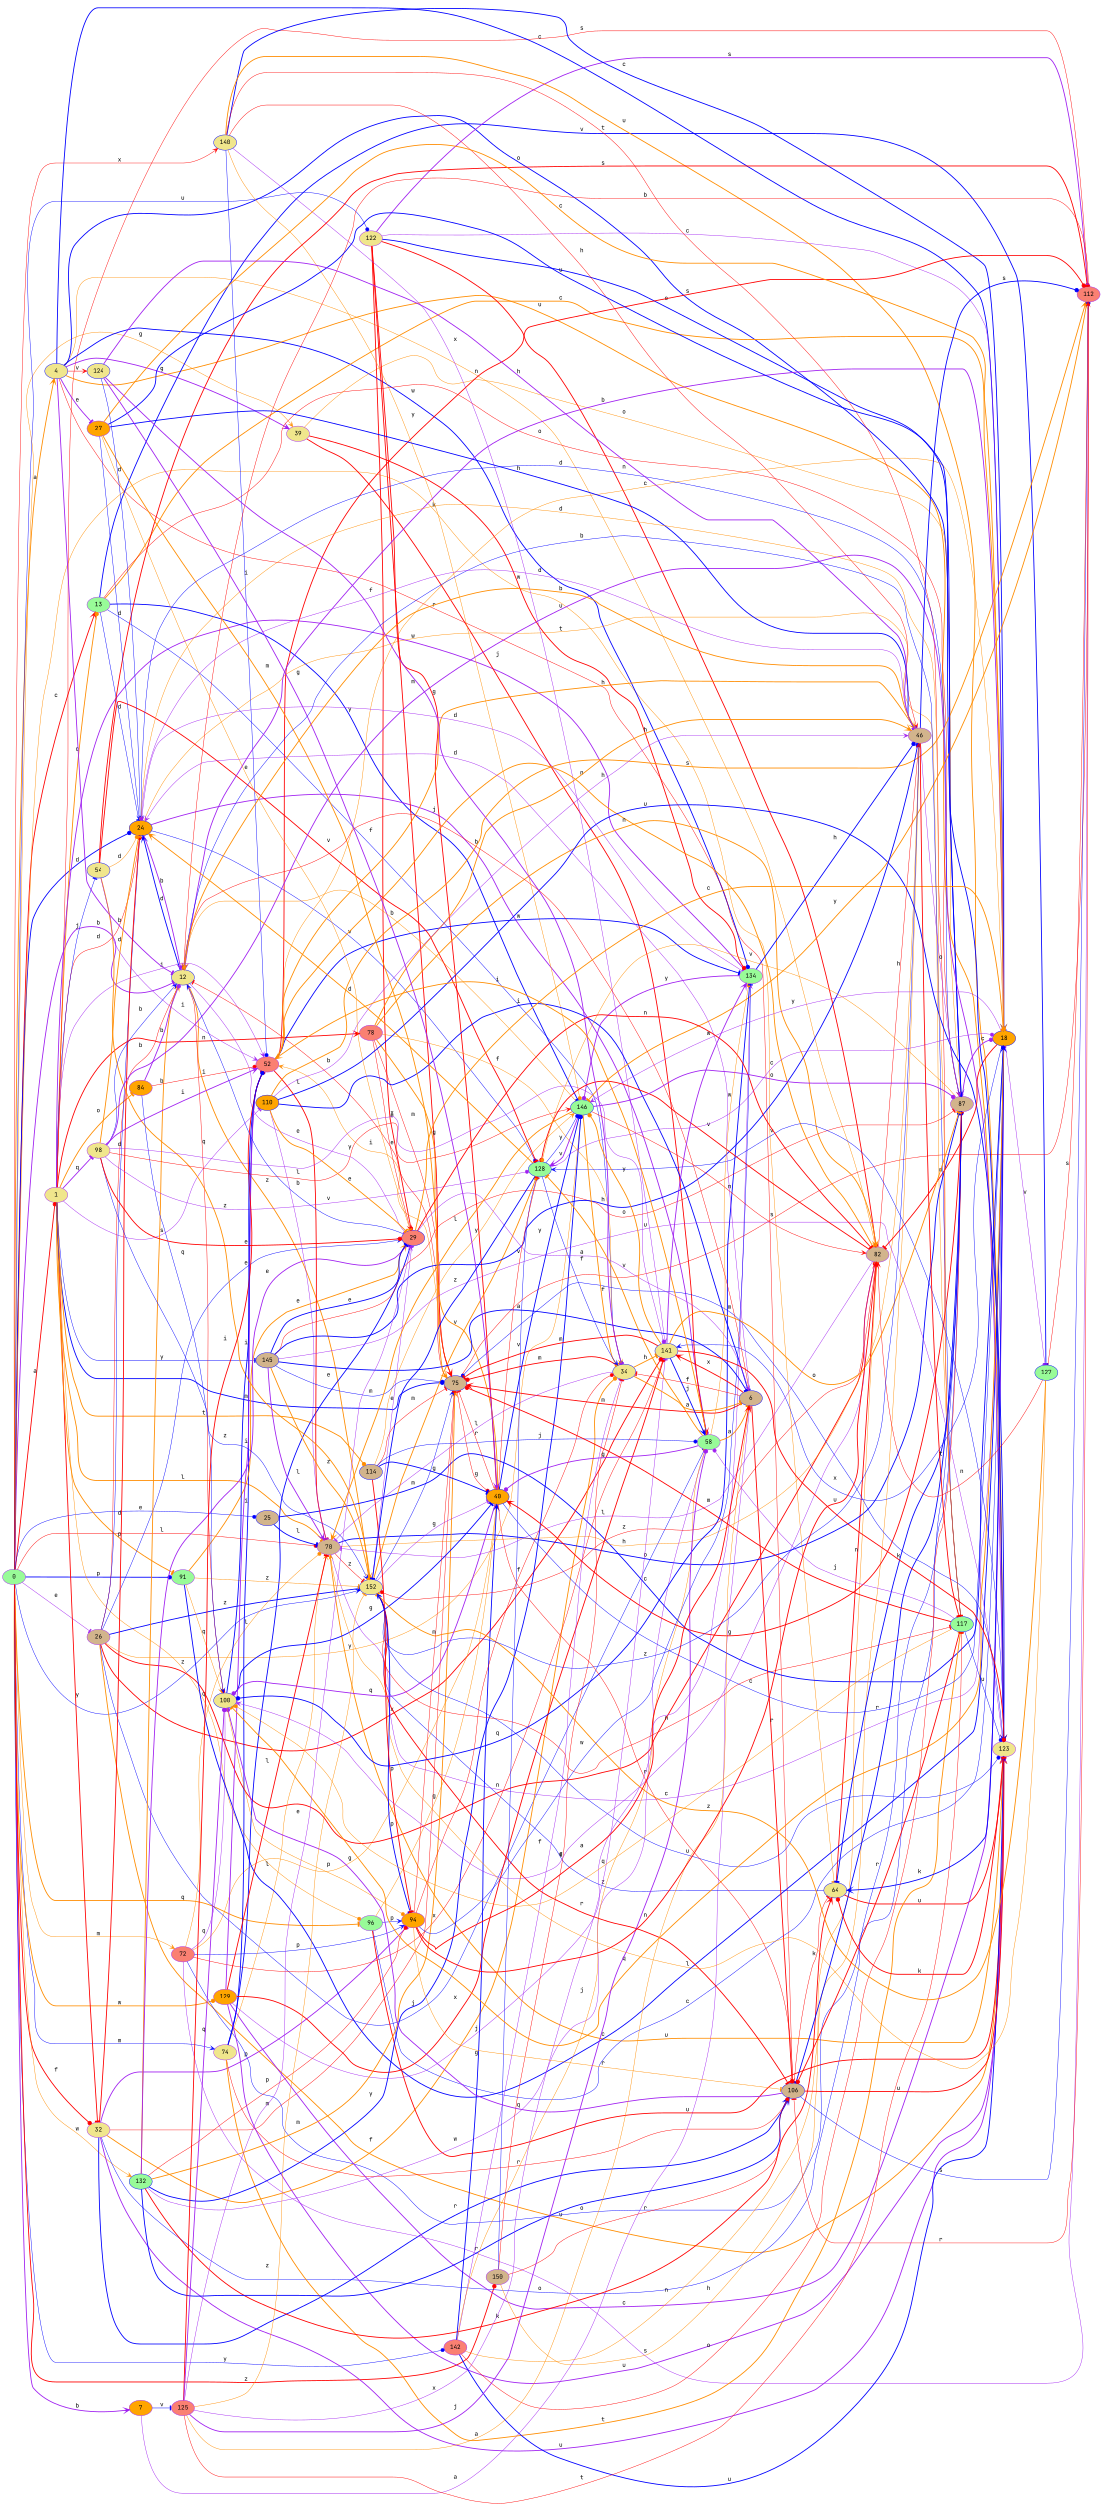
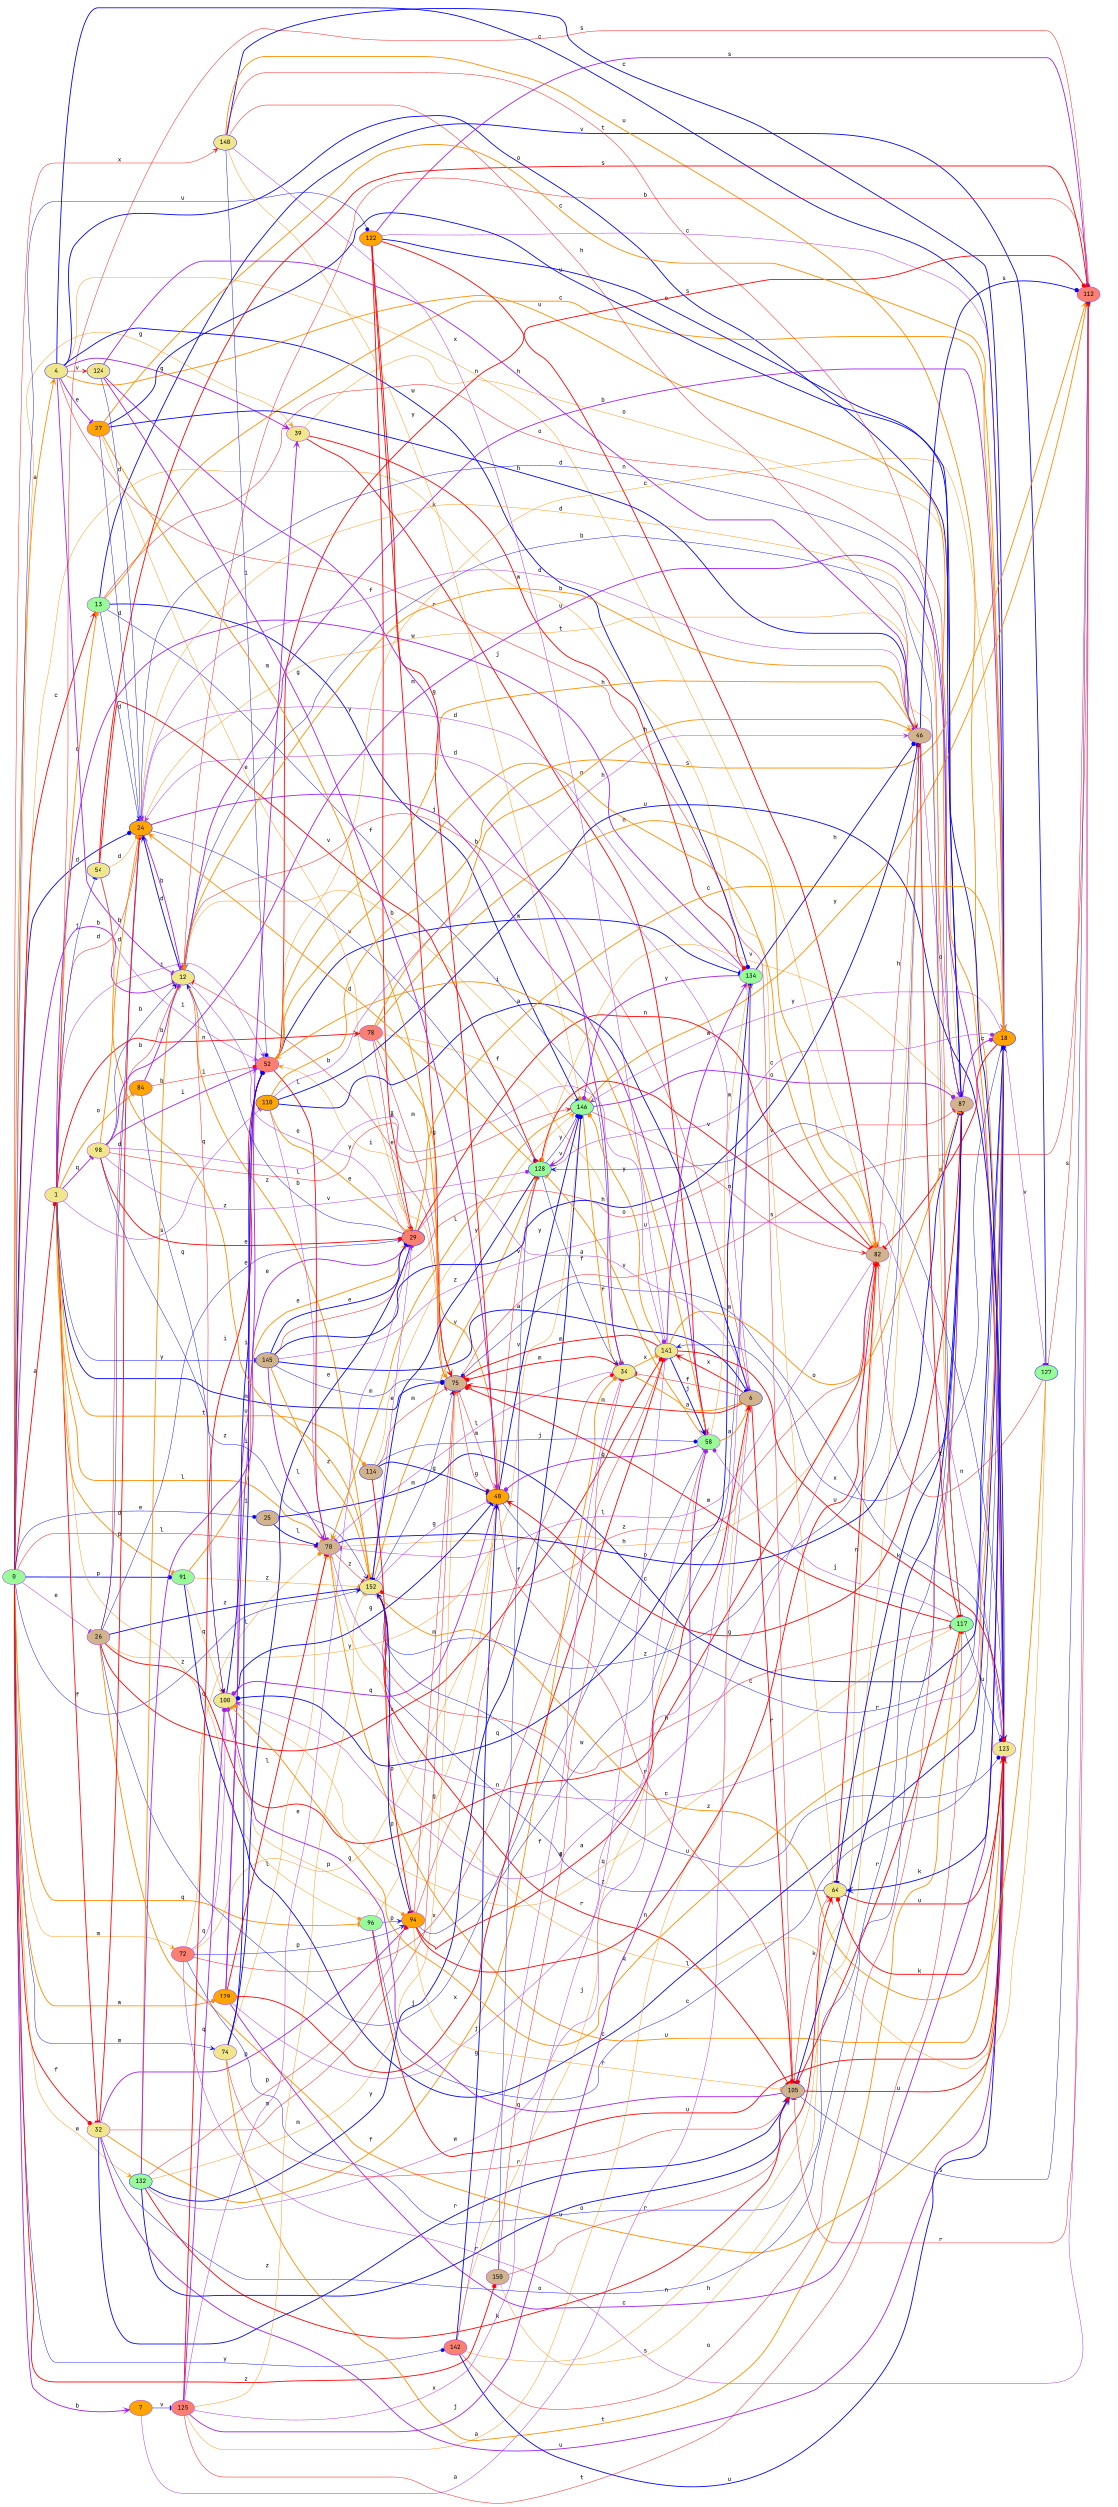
node "122": fillcolor khaki -> orange
edge "110" -> "6": label "i" -> "a"
edge "34" -> "141": label "h" -> "x"
edge "40" -> "75": label "r" -> "m"
edge "1" -> "32": label "y" -> "f"
edge "132" -> "75": style bold -> solid
node "106": label "106" -> "105"
edge "129" -> "123": now "129" -> "39"
